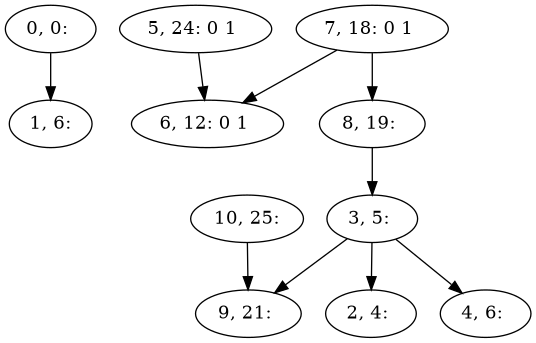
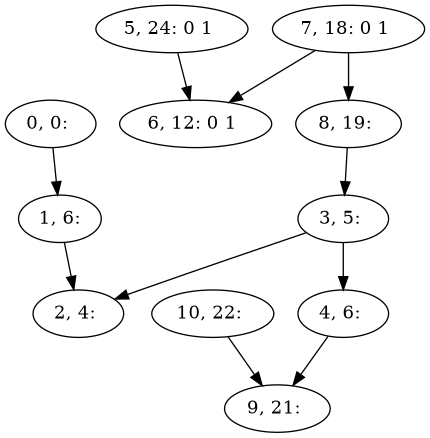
node "10, 25:": label "10, 25:" -> "10, 22:"
edge "1, 6:" -> "2, 4:": added
edge "3, 5:" -> "9, 21:": now "4, 6:" -> "9, 21:"
